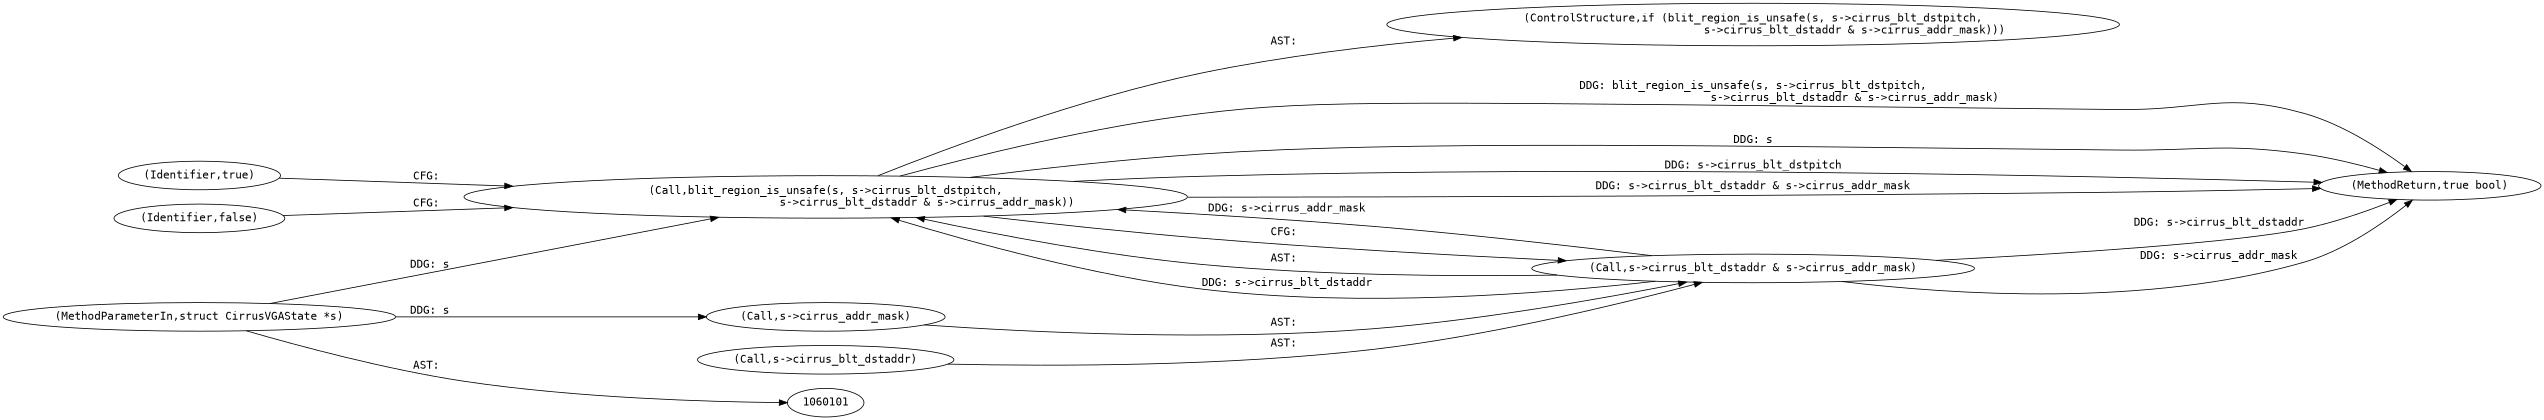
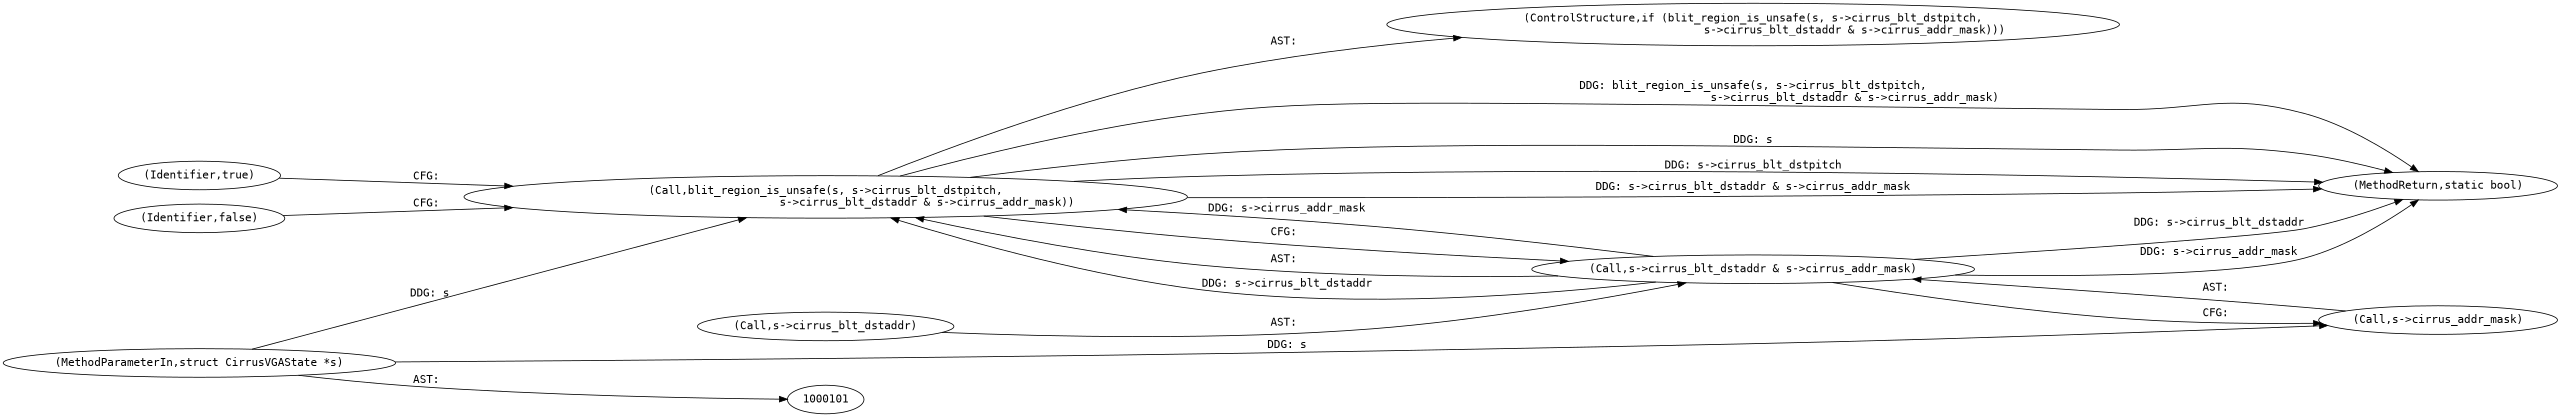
node "(MethodReturn,true bool)": label "(MethodReturn,true bool)" -> "(MethodReturn,static bool)"
edge "(Call,s->cirrus_blt_dstaddr & s->cirrus_addr_mask)" -> "(Call,s->cirrus_addr_mask)": added, label "CFG:"
node "1060101": label "1060101" -> "1000101"
